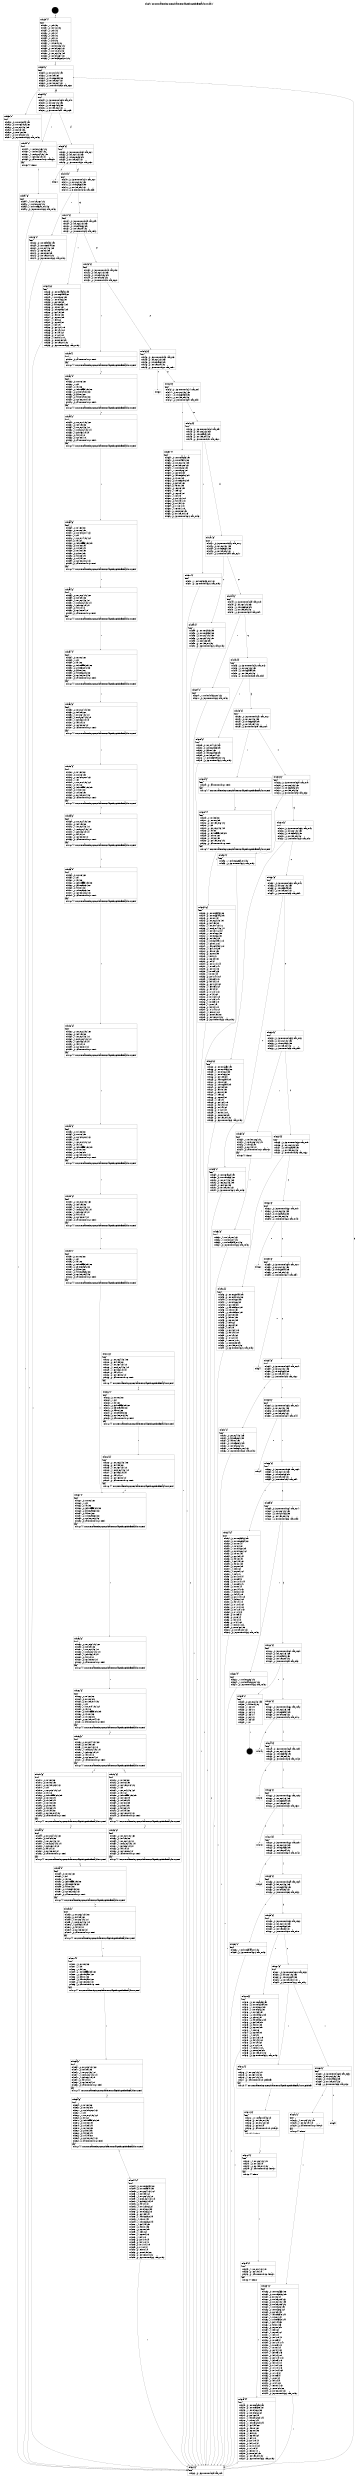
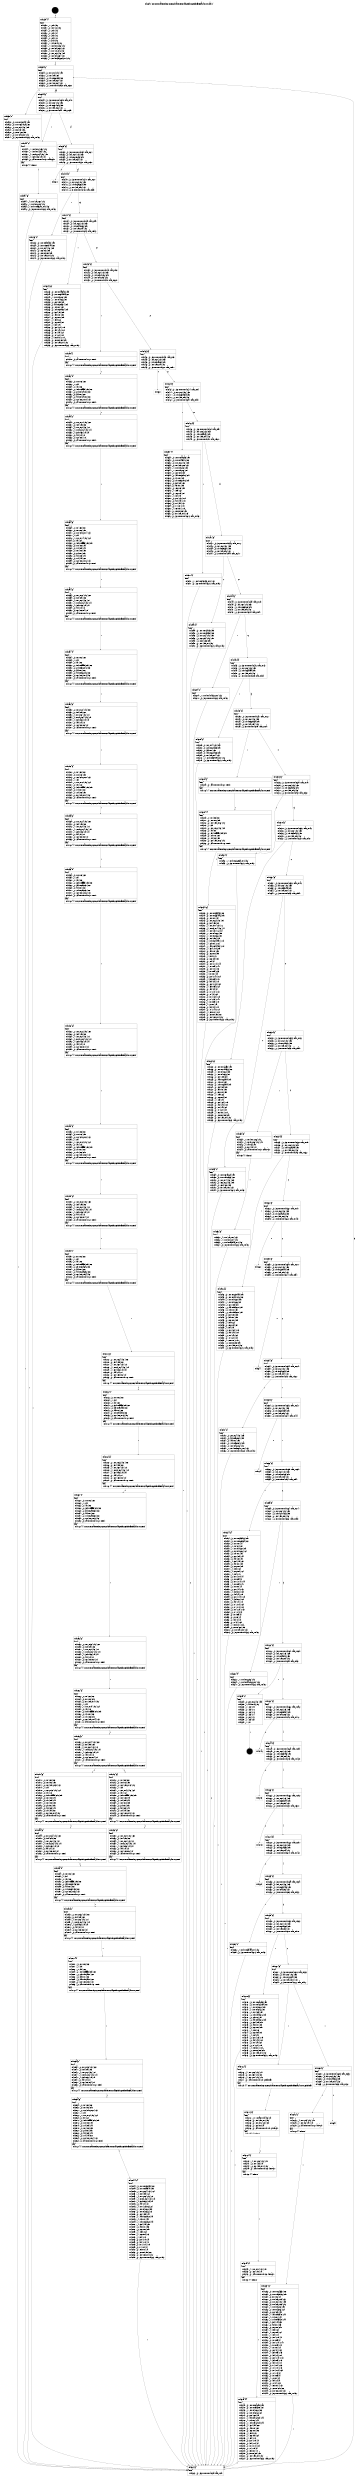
edge "0x402bf0 [40]" -> "0x402c80 [40]": now "0x402bf0 [40]" -> "0x402c18 [32]"
